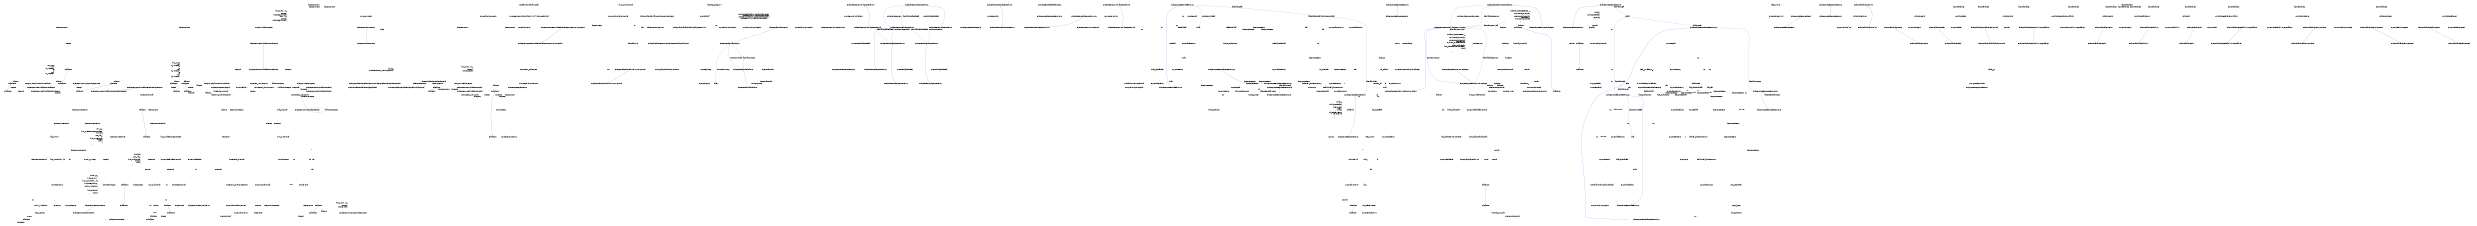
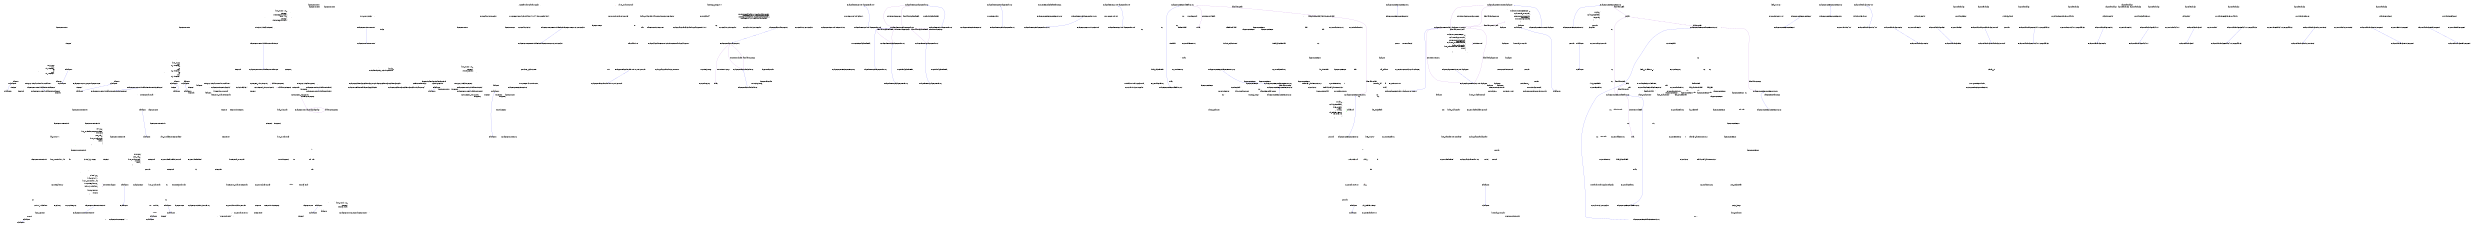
node "response.DocumentBody != HttpStatusCode.SeeOther": label "response.DocumentBody != HttpStatusCode.SeeOther" -> "response.StatusCode != HttpStatusCode.SeeOther"
